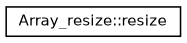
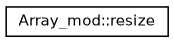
node "Array_resize::resize": label "Array_resize::resize" -> "Array_mod::resize"
